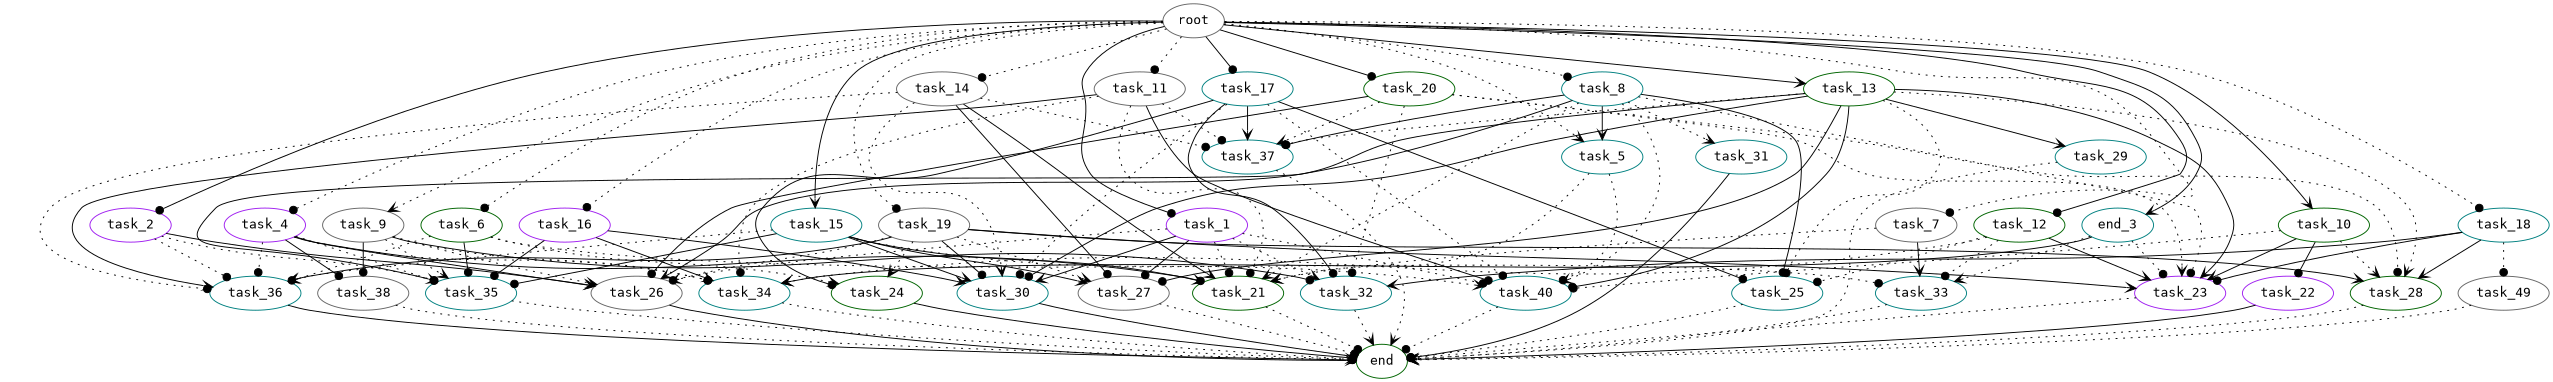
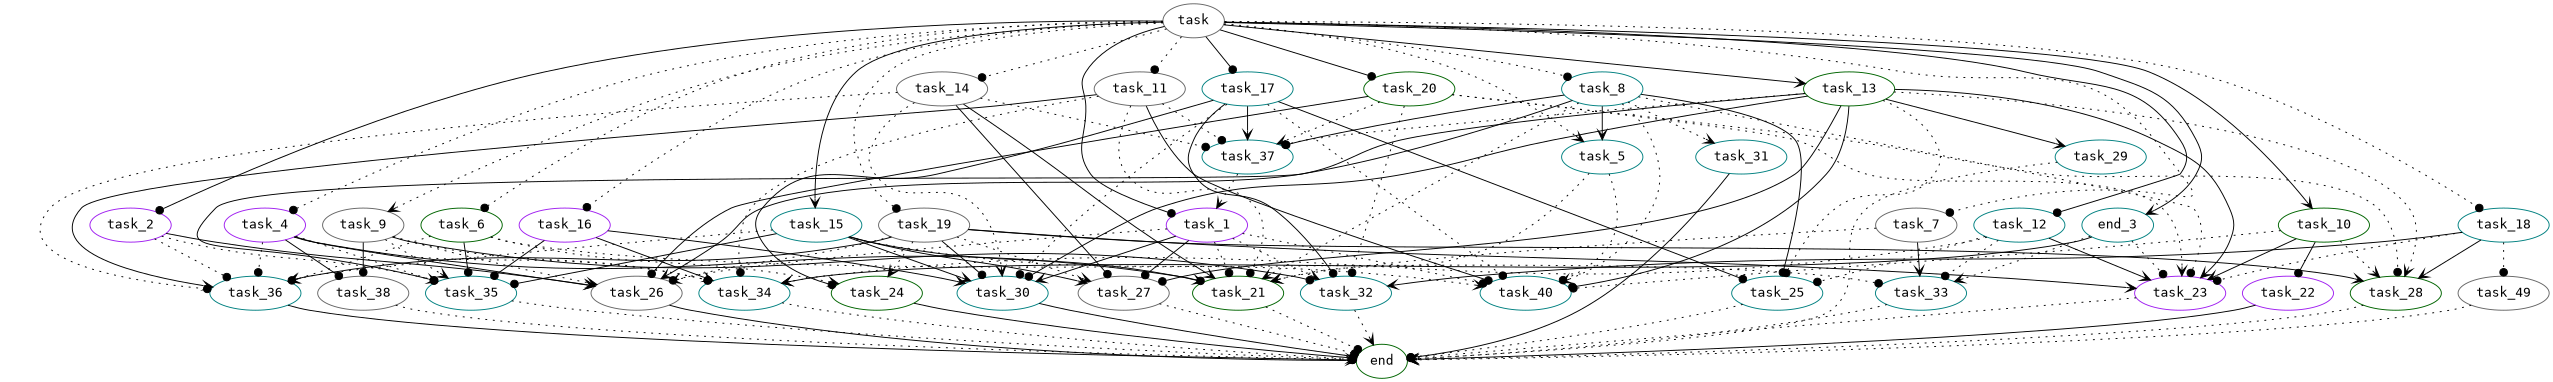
node "root": label "root" -> "task"
edge "task_37" -> "end": now "task_37" -> "task_1"
node "task_12": color darkgreen -> teal
edge "task_18" -> "task_23": style solid -> dotted
edge "task_40" -> "end": removed
